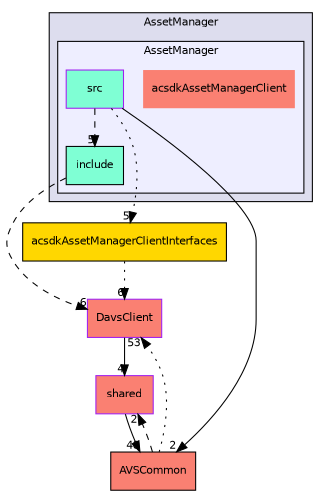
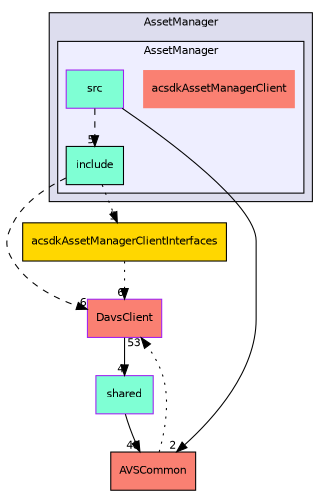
edge "src" -> "acsdkAssetManagerClientInterfaces": now "include" -> "acsdkAssetManagerClientInterfaces"
node "shared": fillcolor salmon -> aquamarine
edge "AVSCommon" -> "shared": removed
